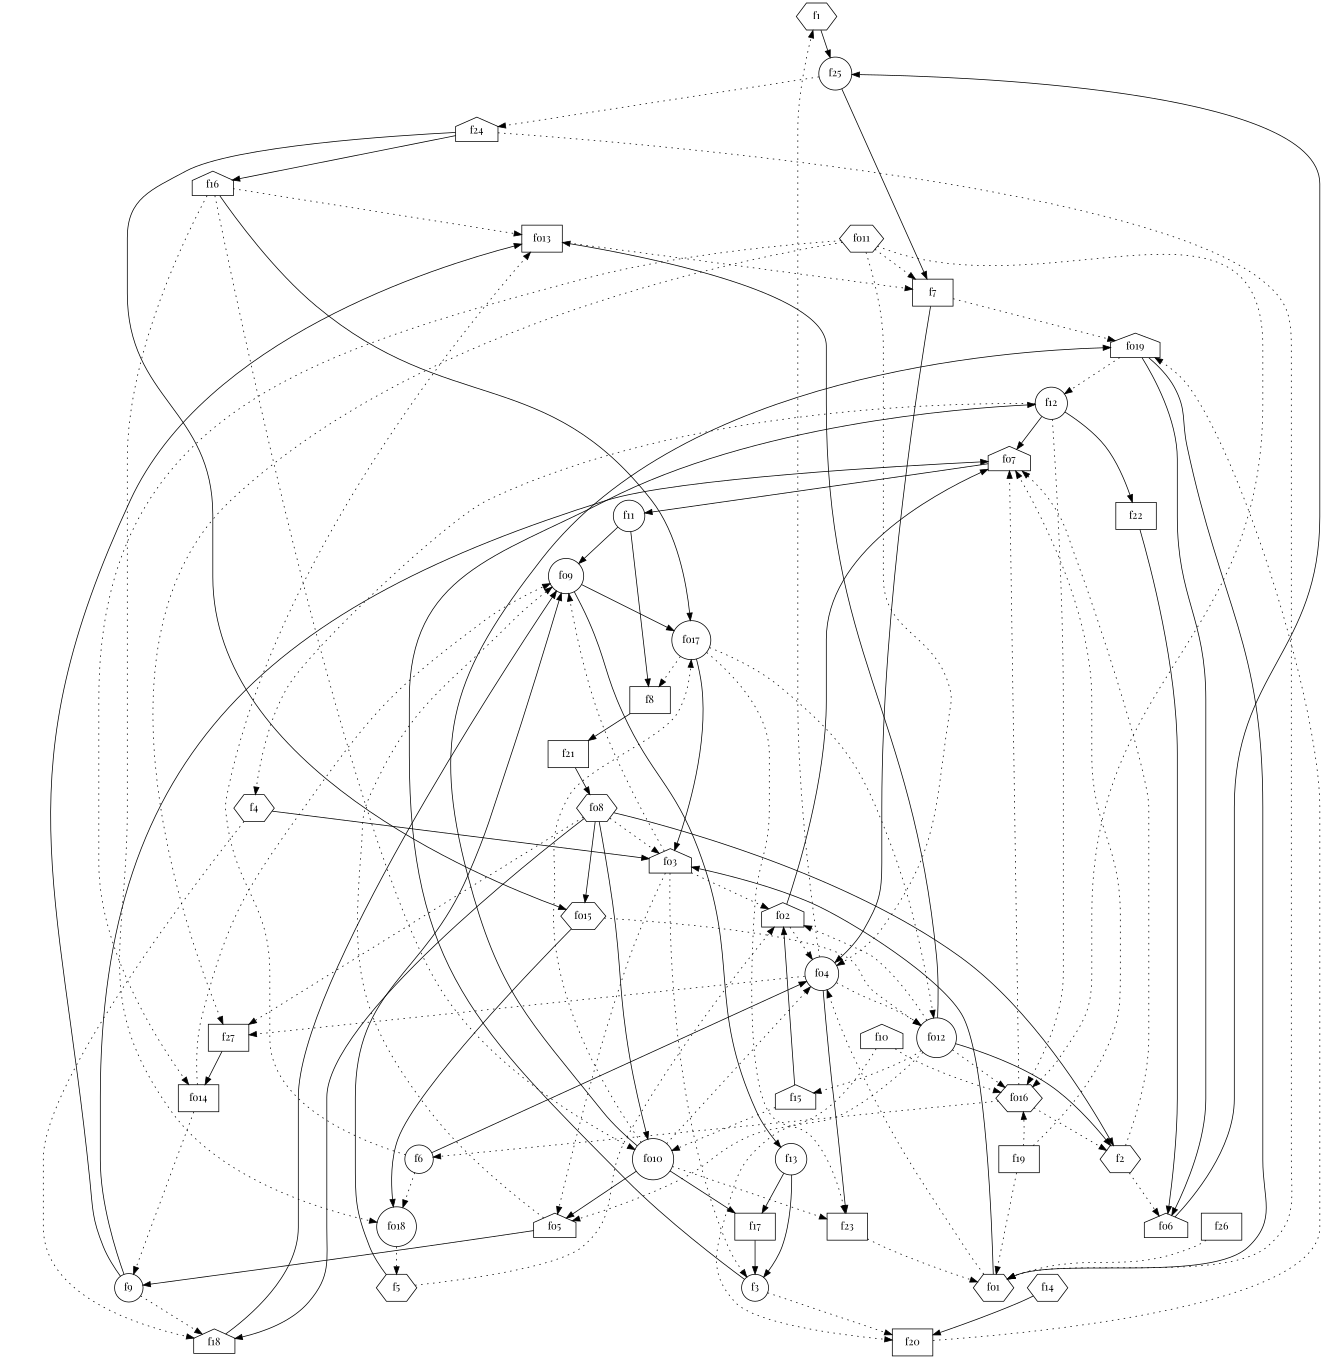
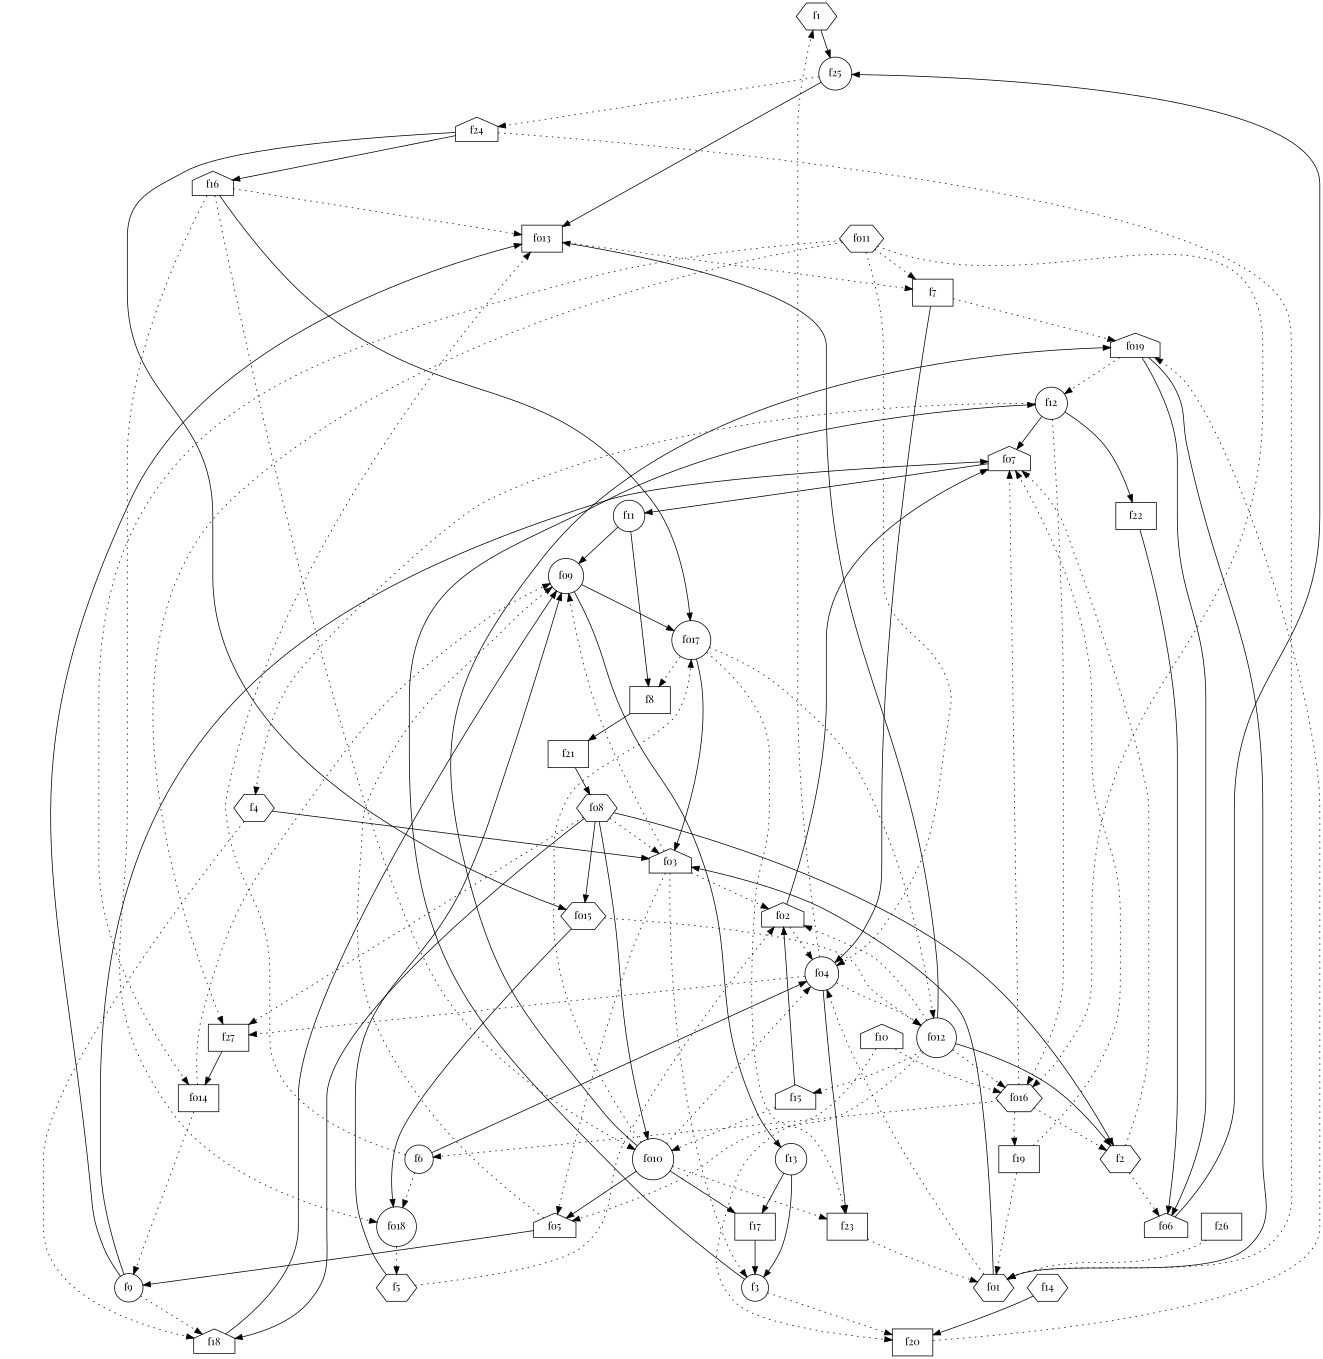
edge "f25" -> "f7": now "f25" -> "fo13"
edge "f19" -> "fo16": reversed
